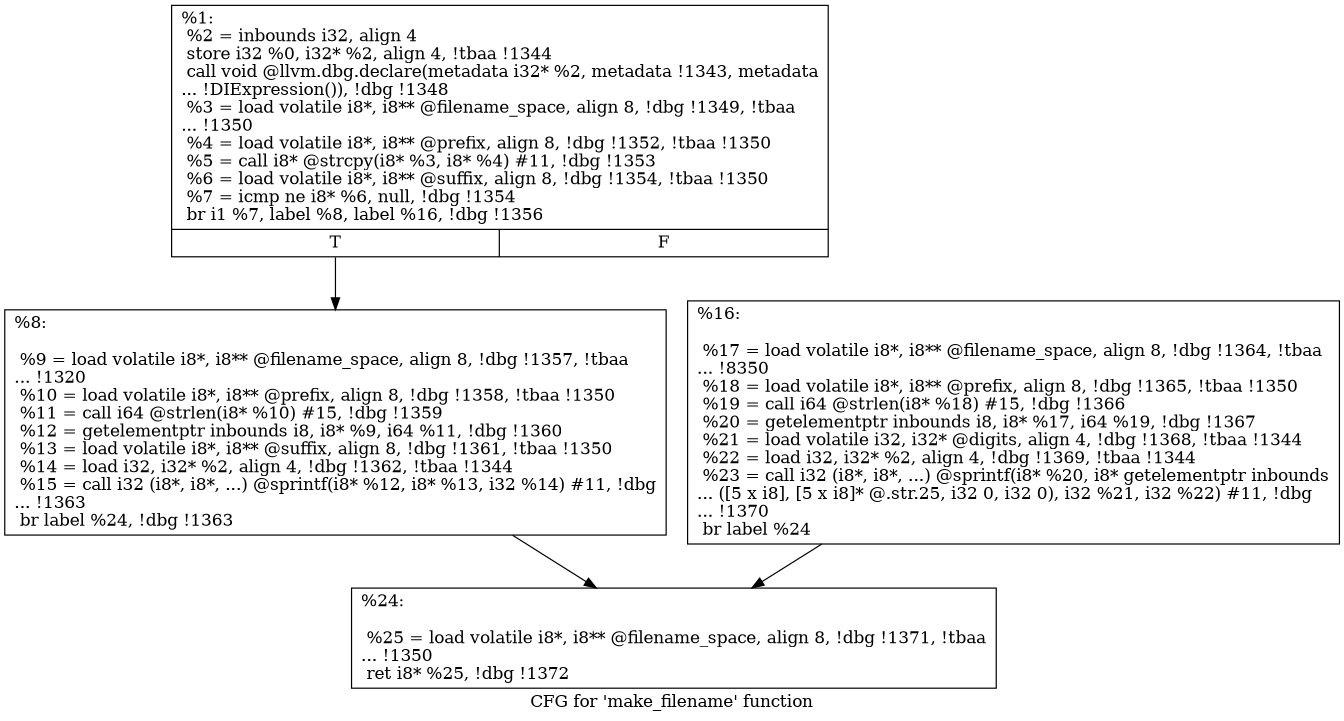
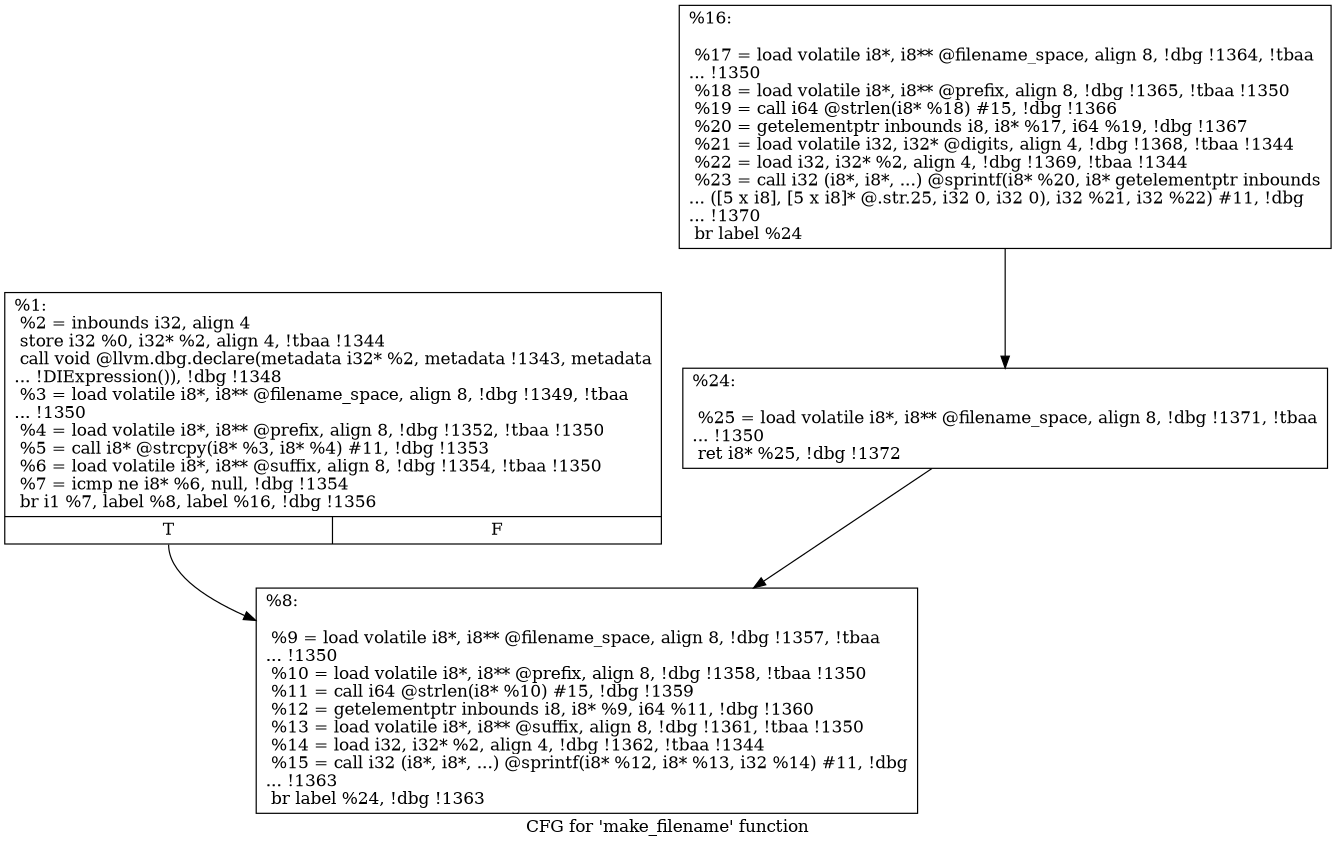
node "%16:": text "... !8350" -> "... !1350"
node "%8:": text "... !1320" -> "... !1350"
edge "%8:" -> "%24:": reversed
